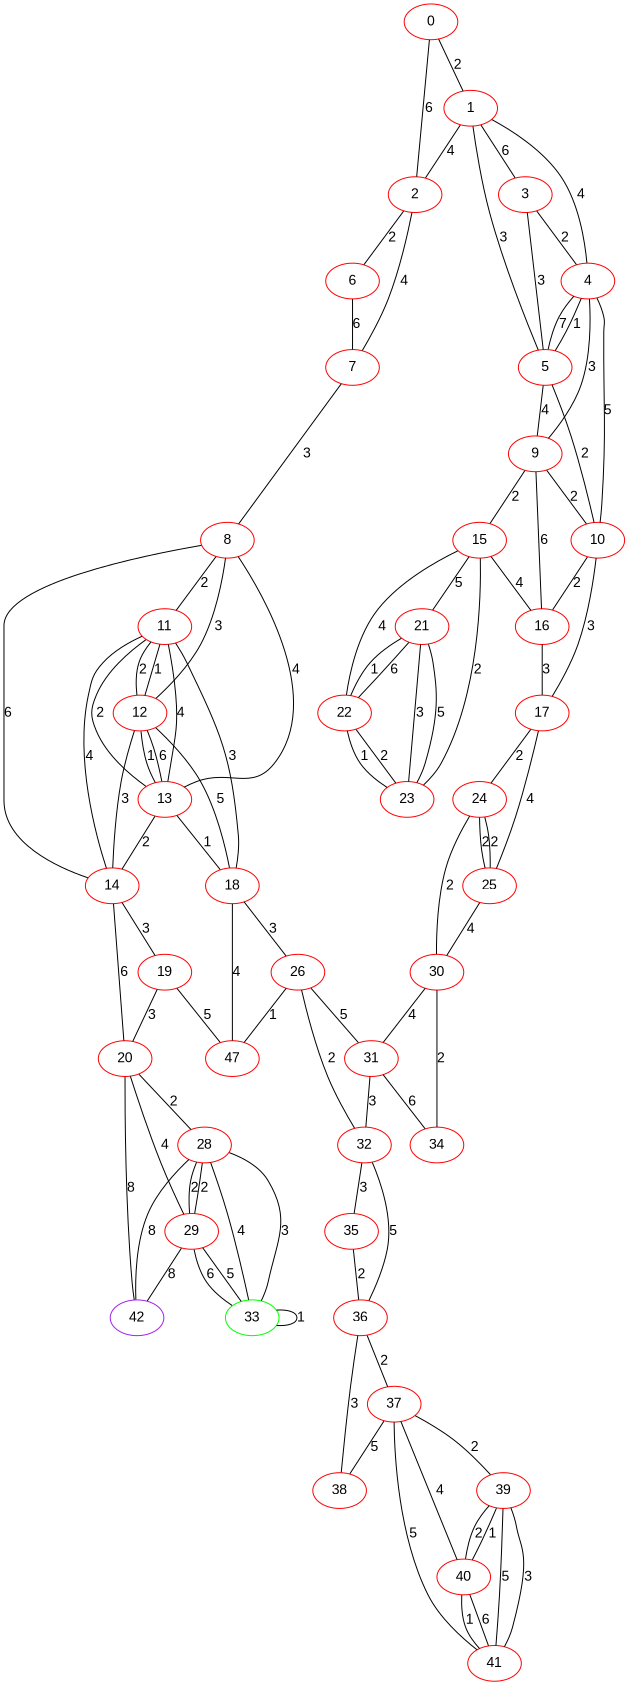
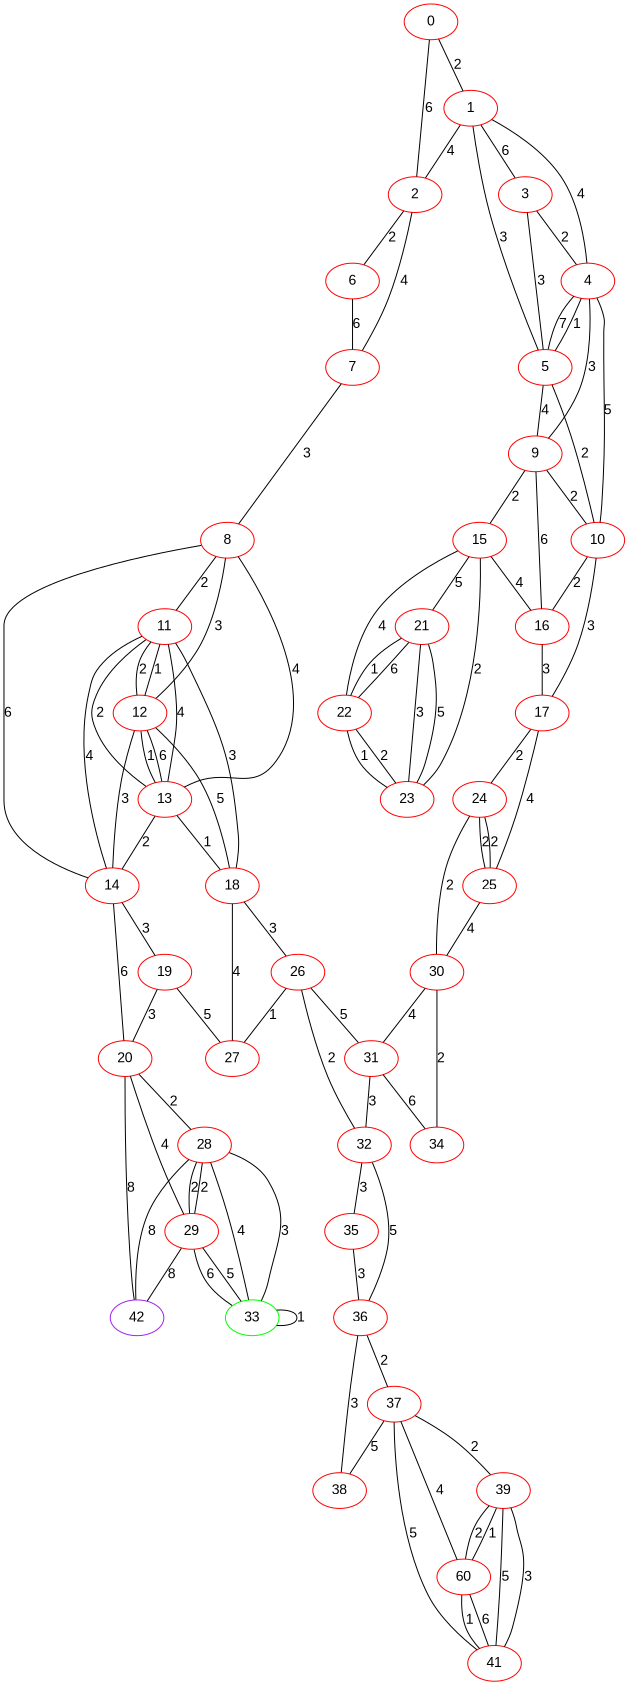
node "47": label "47" -> "27"
edge "35" -- "36": label "2" -> "3"
node "40": label "40" -> "60"
